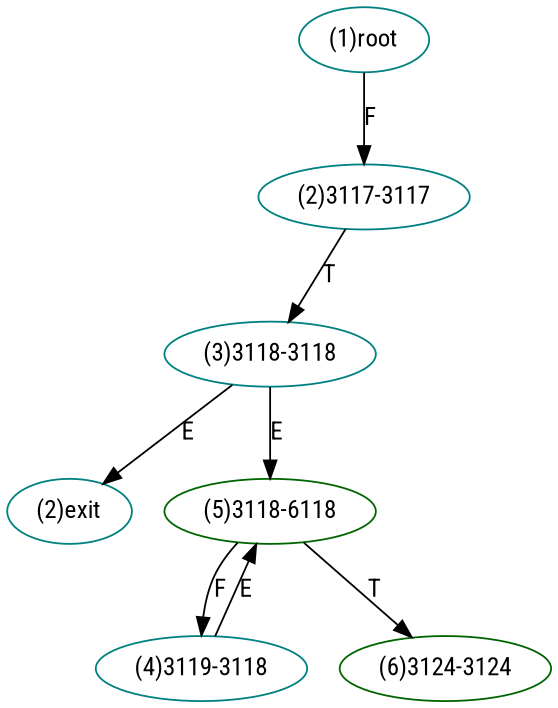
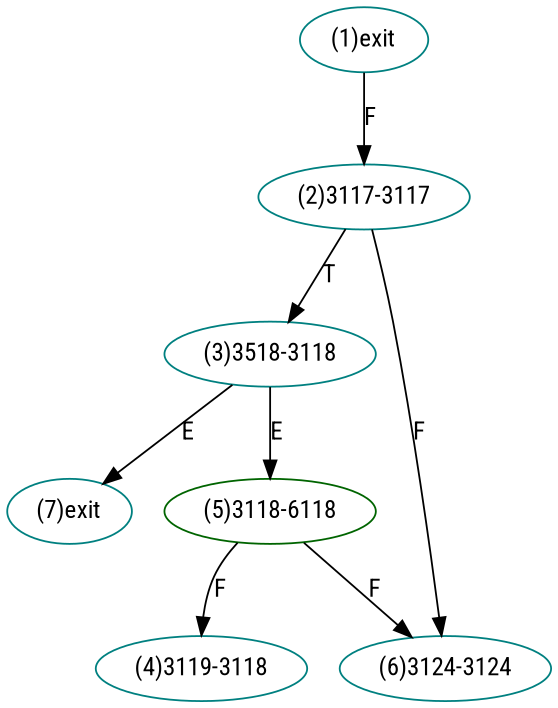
node "(1)root": label "(1)root" -> "(1)exit"
node "(3)3118-3118": label "(3)3118-3118" -> "(3)3518-3118"
edge "(2)3117-3117" -> "(6)3124-3124": added, label "F"
node "(2)exit": label "(2)exit" -> "(7)exit"
edge "(5)3118-6118" -> "(6)3124-3124": label "T" -> "F"
edge "(4)3119-3118" -> "(5)3118-6118": removed, label "E"
node "(6)3124-3124": color darkgreen -> teal
